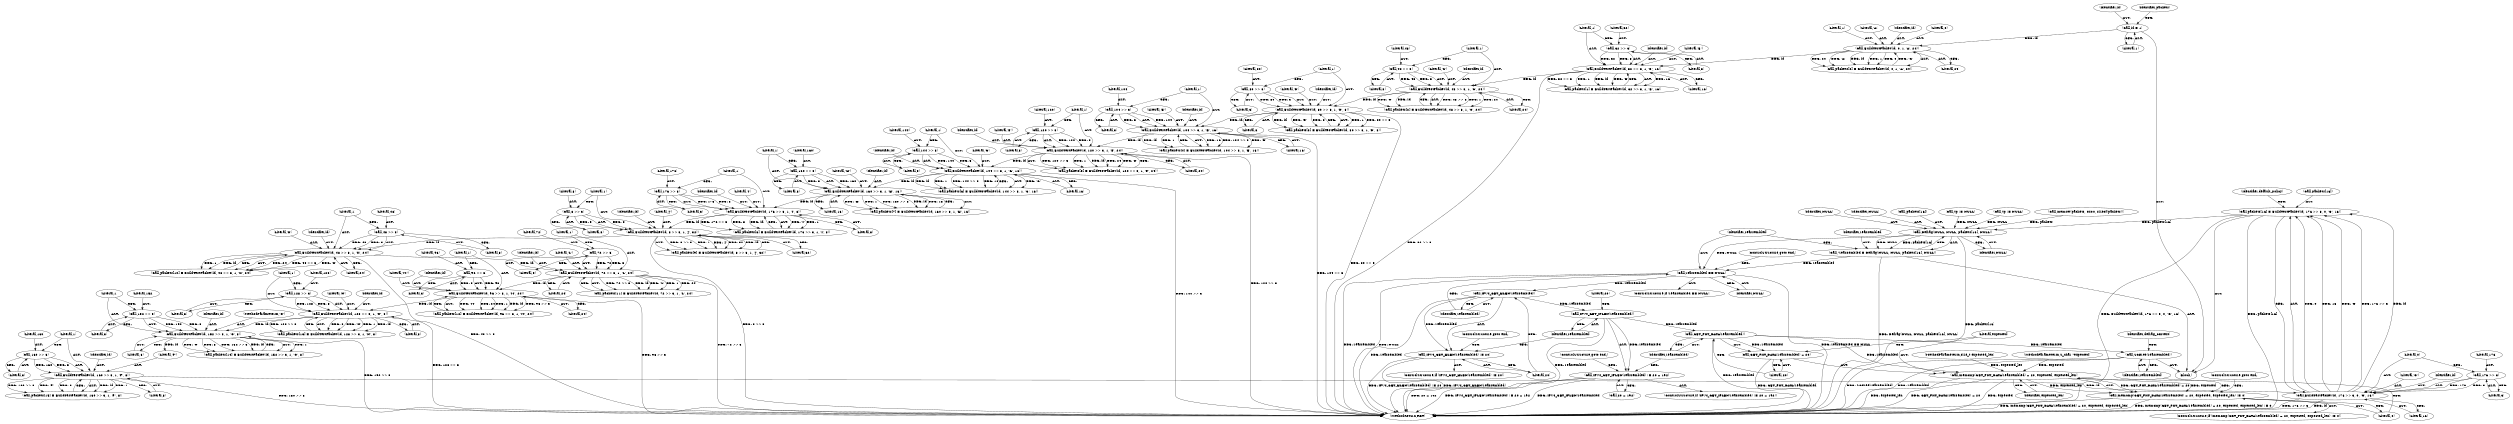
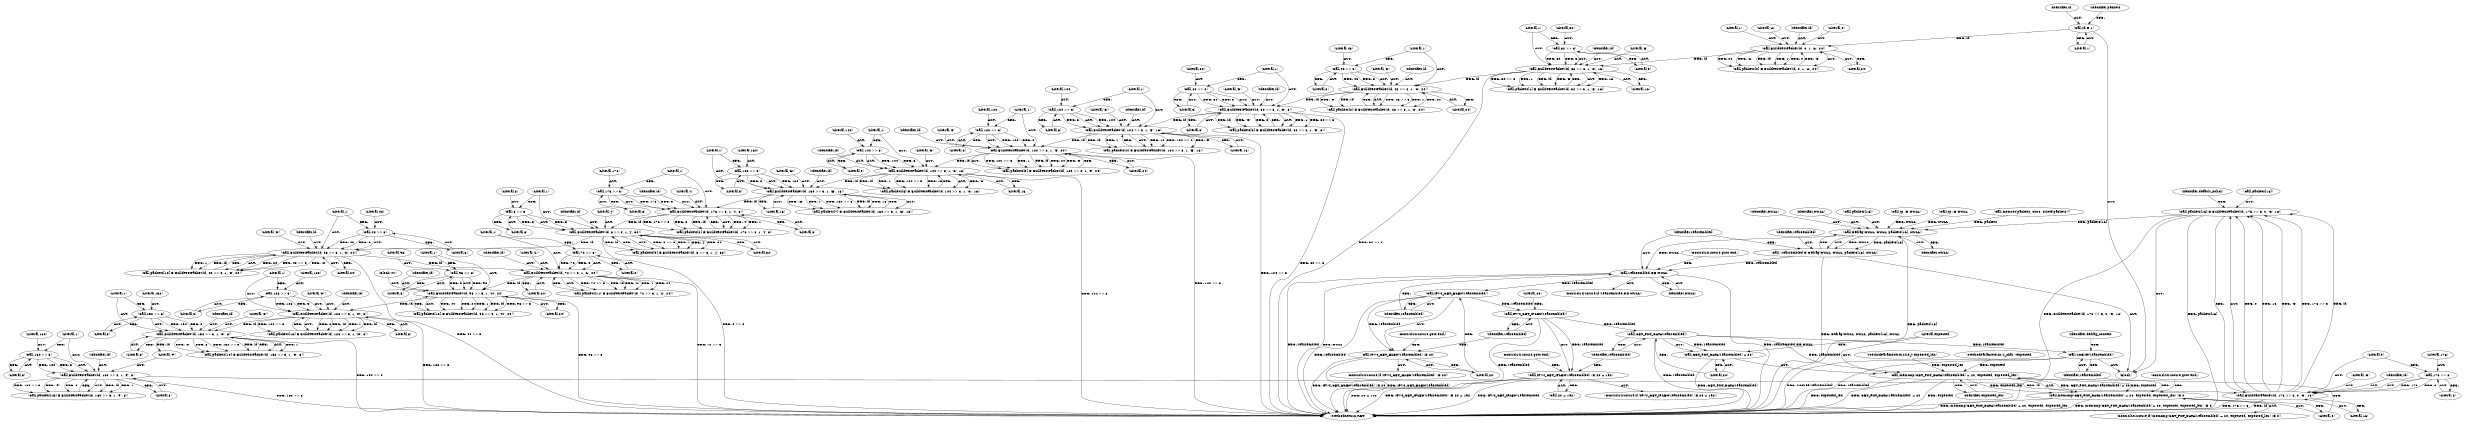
node "(Literal,72)": removed
node "(Literal,'M')": label "(Literal,'M')" -> "(Block,'M')"
node "(MethodParameterIn,'O')": label "(MethodParameterIn,'O')" -> "(Literal,'O')"
